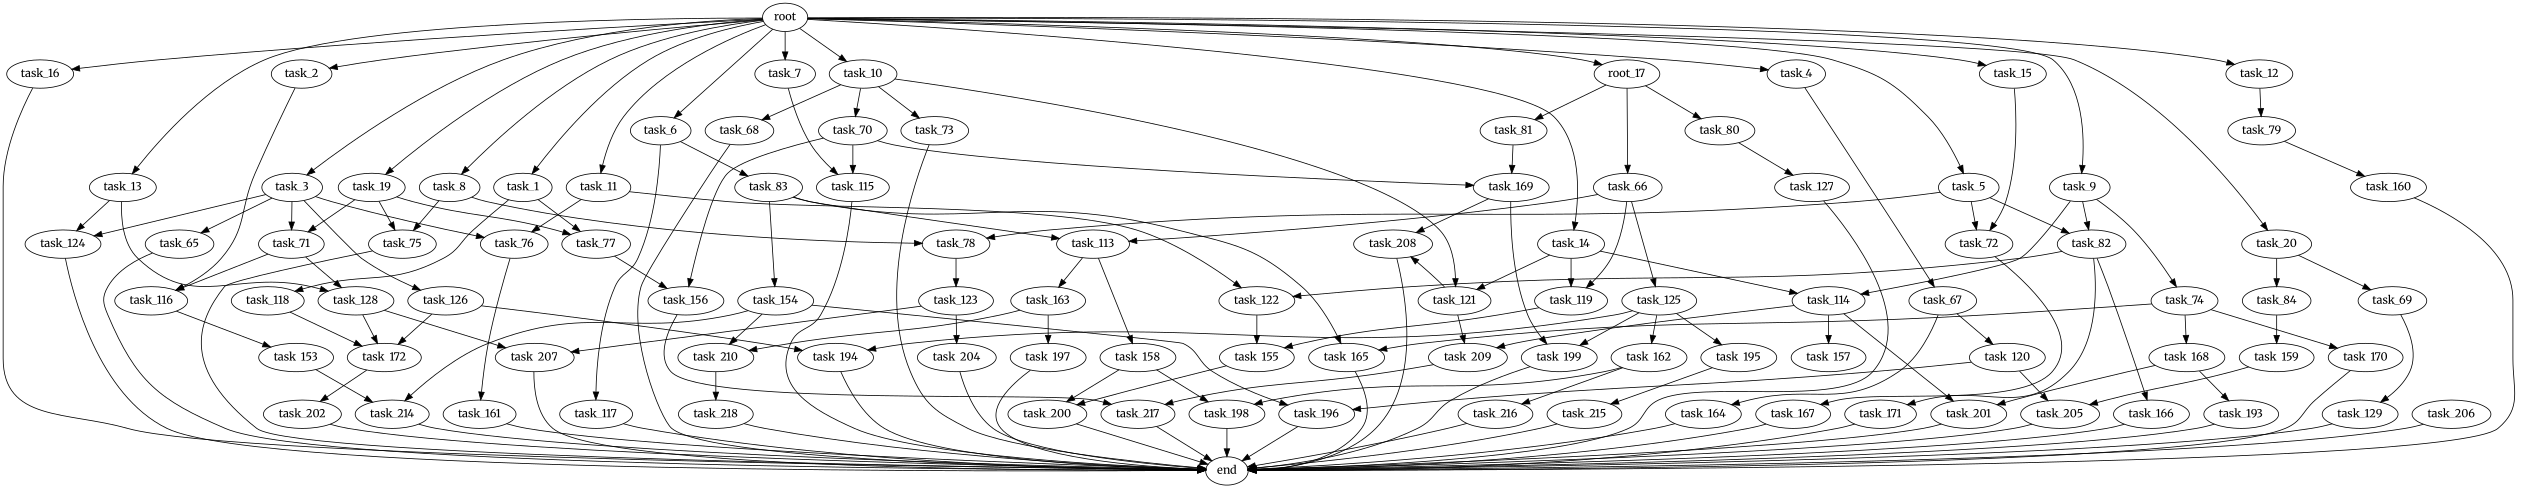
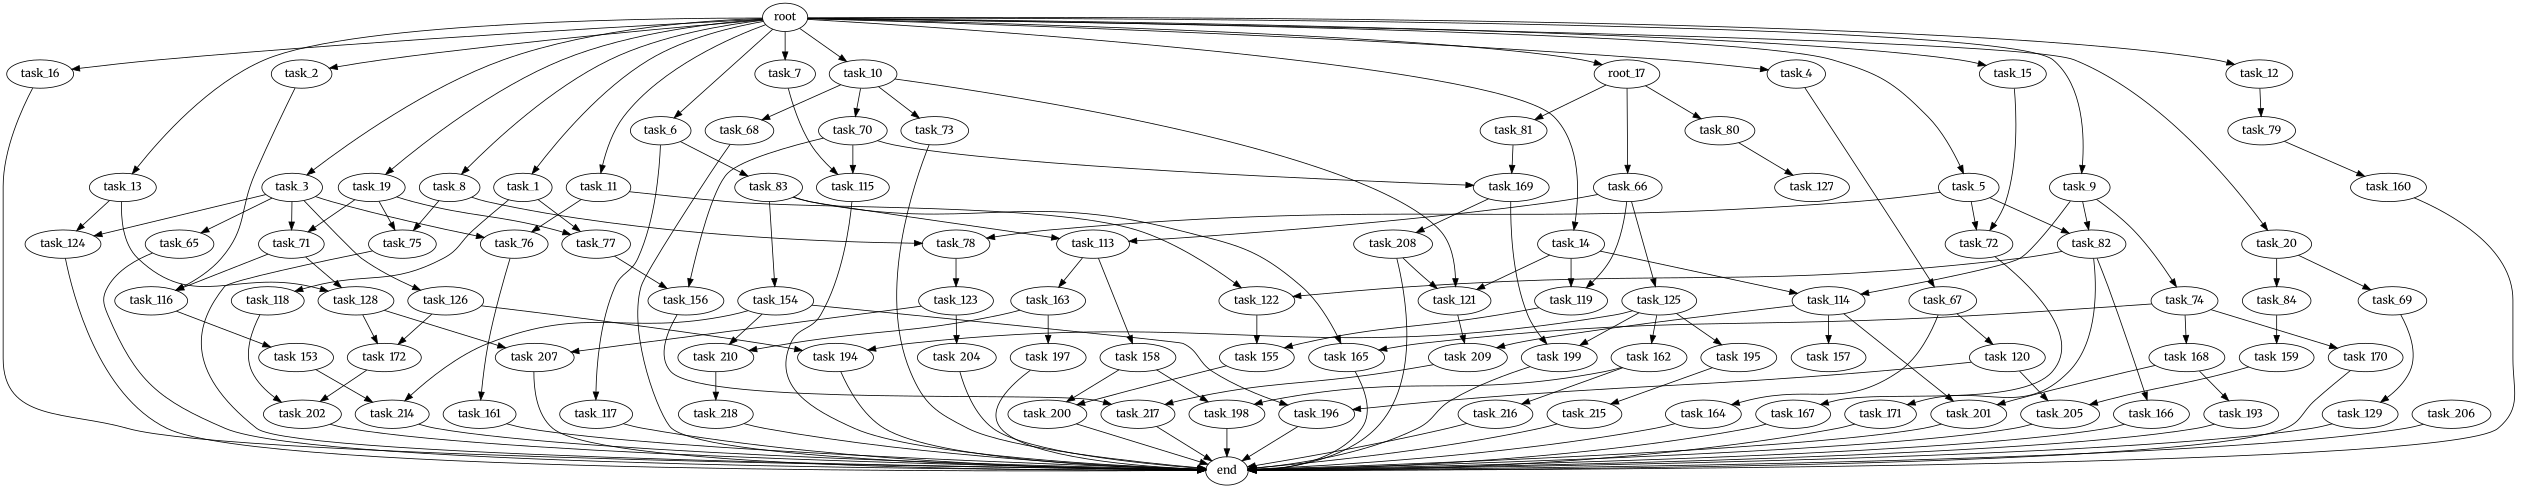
edge "task_121" -> "task_208": reversed
edge "task_118" -> "task_172": now "task_118" -> "task_202"
edge "task_127" -> "end": removed
